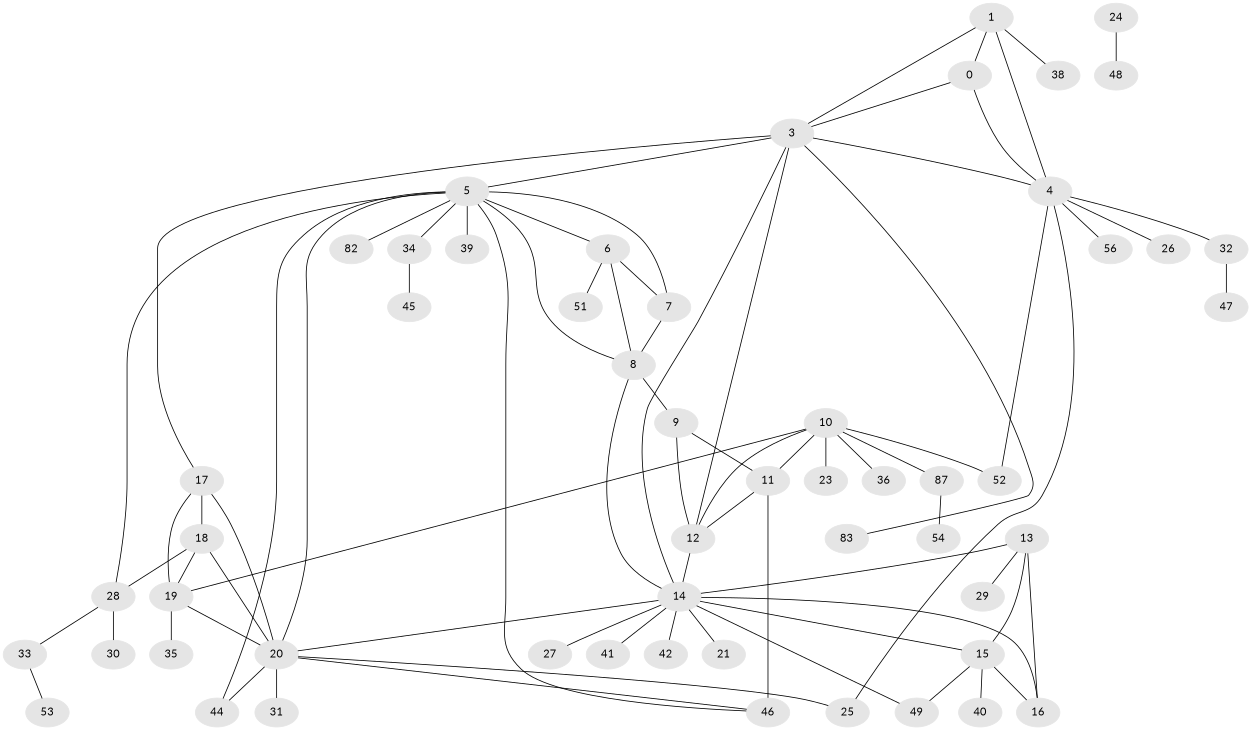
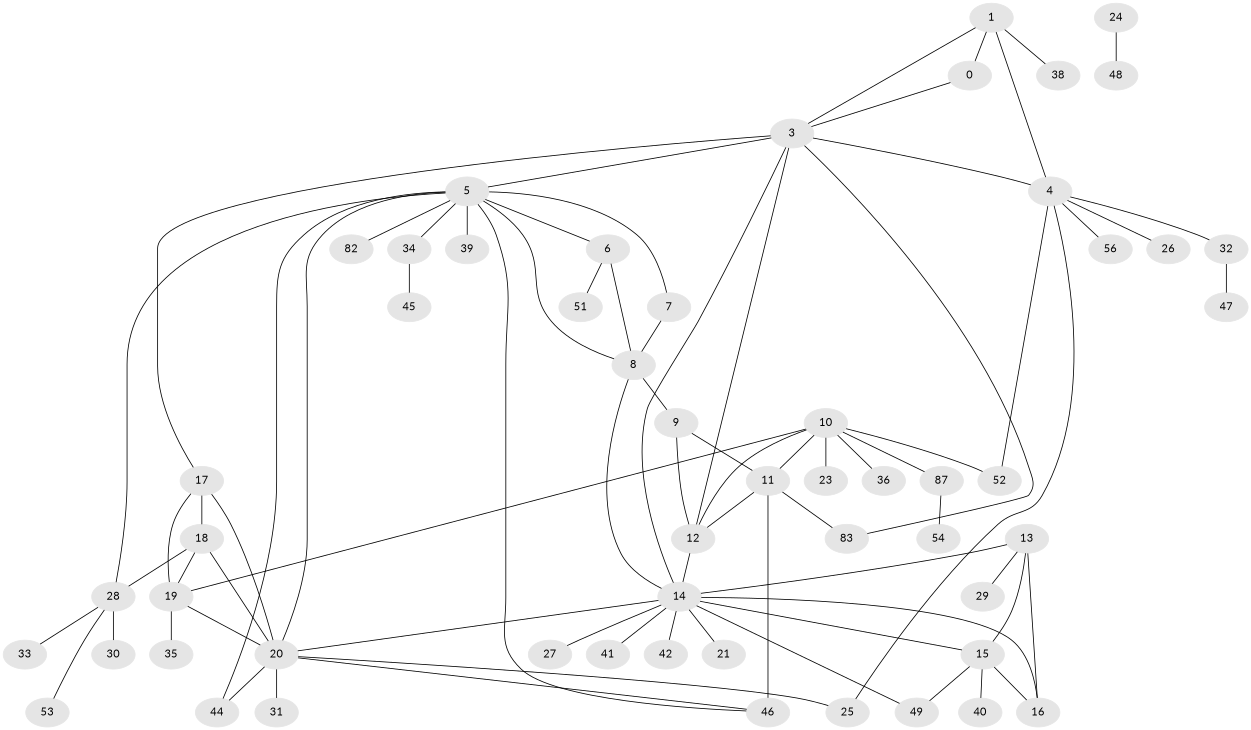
edge "0" -- "4": removed
edge "6" -- "7": removed
edge "11" -- "83": added
edge "33" -- "53": now "28" -- "53"
